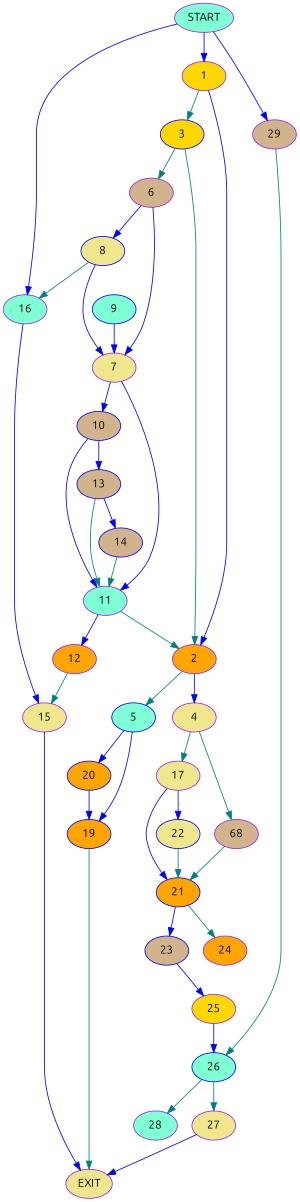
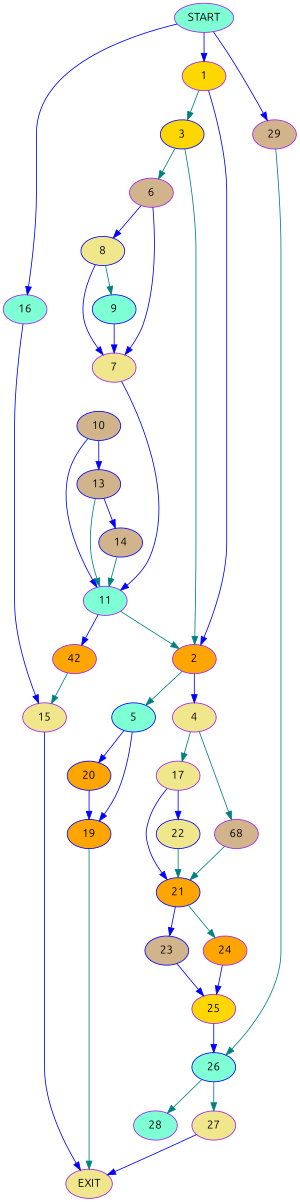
edge "8" -> "16": now "8" -> "9"
edge "7" -> "10": removed
node "12": label "12" -> "42"
edge "24" -> "25": added
